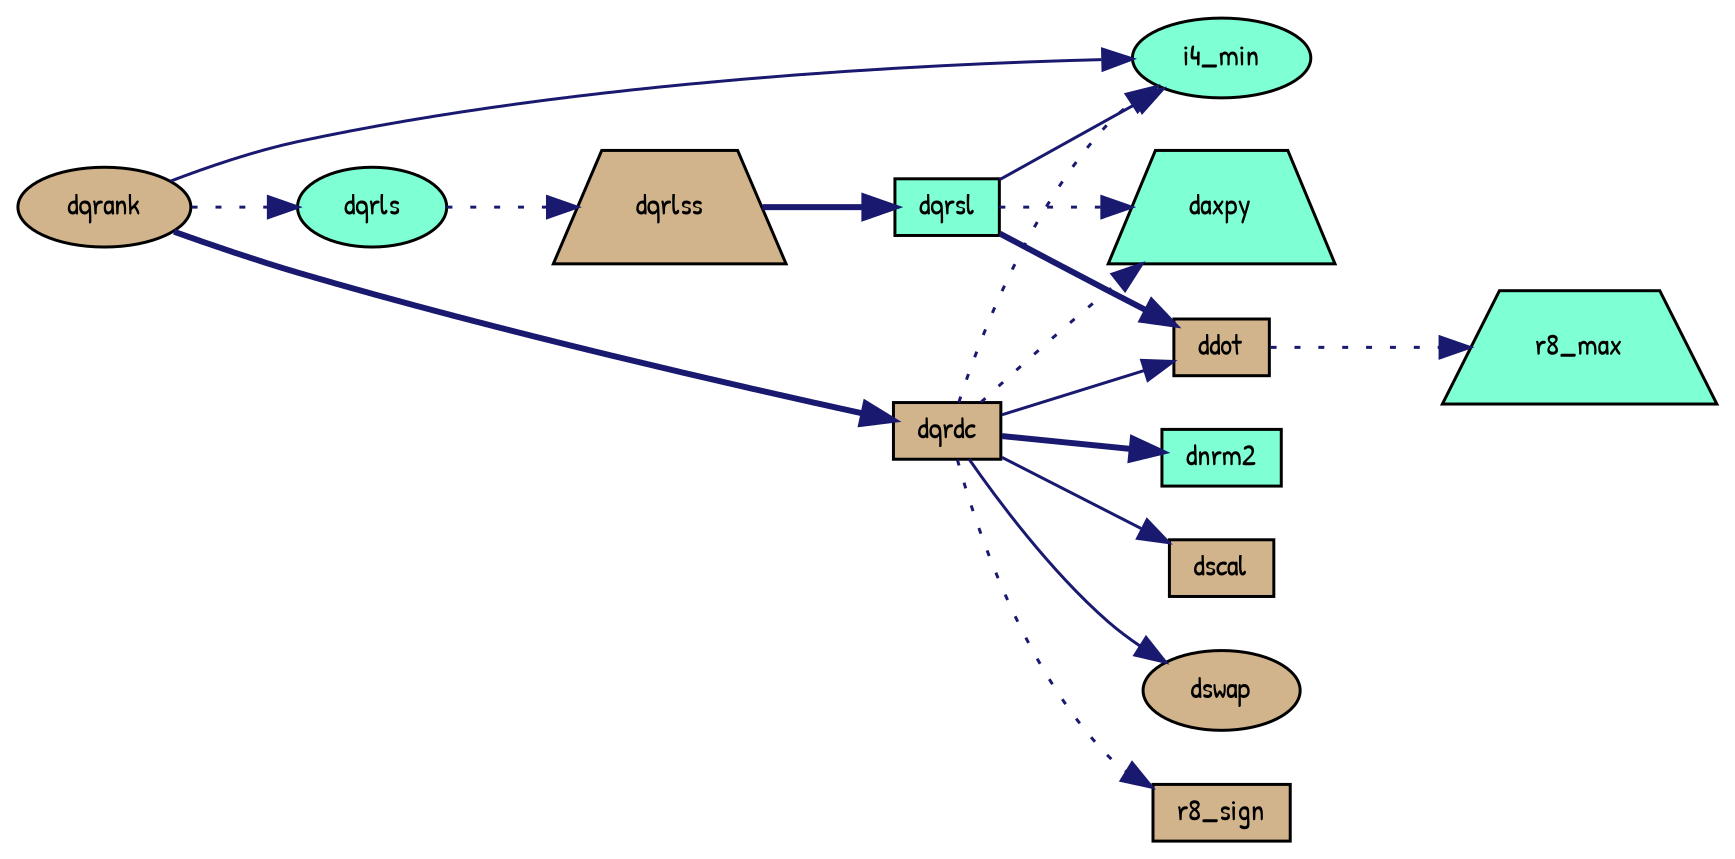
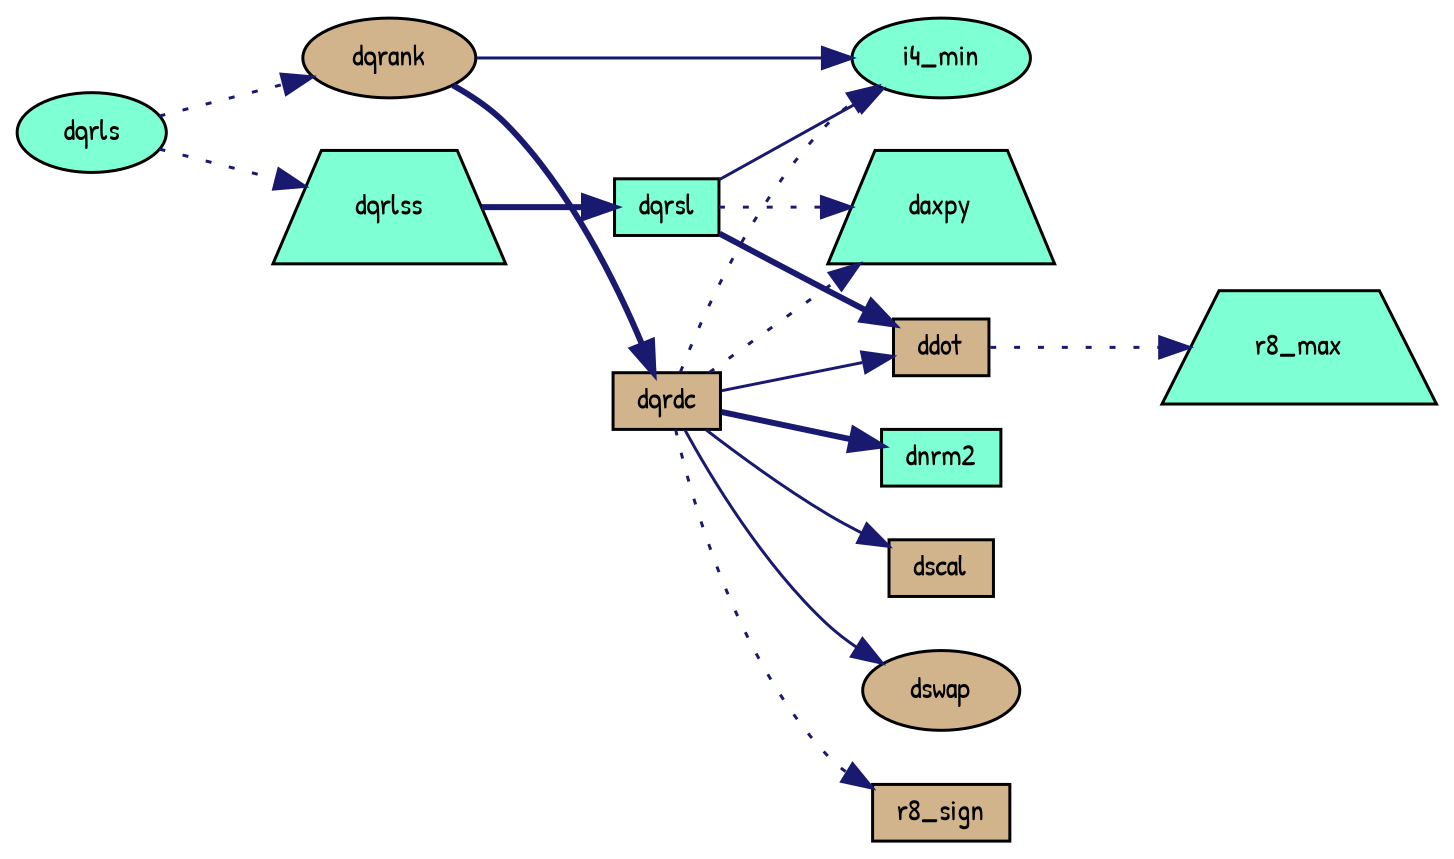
edge "dqrank" -> "dqrls": reversed
node "dqrlss": fillcolor tan -> aquamarine
